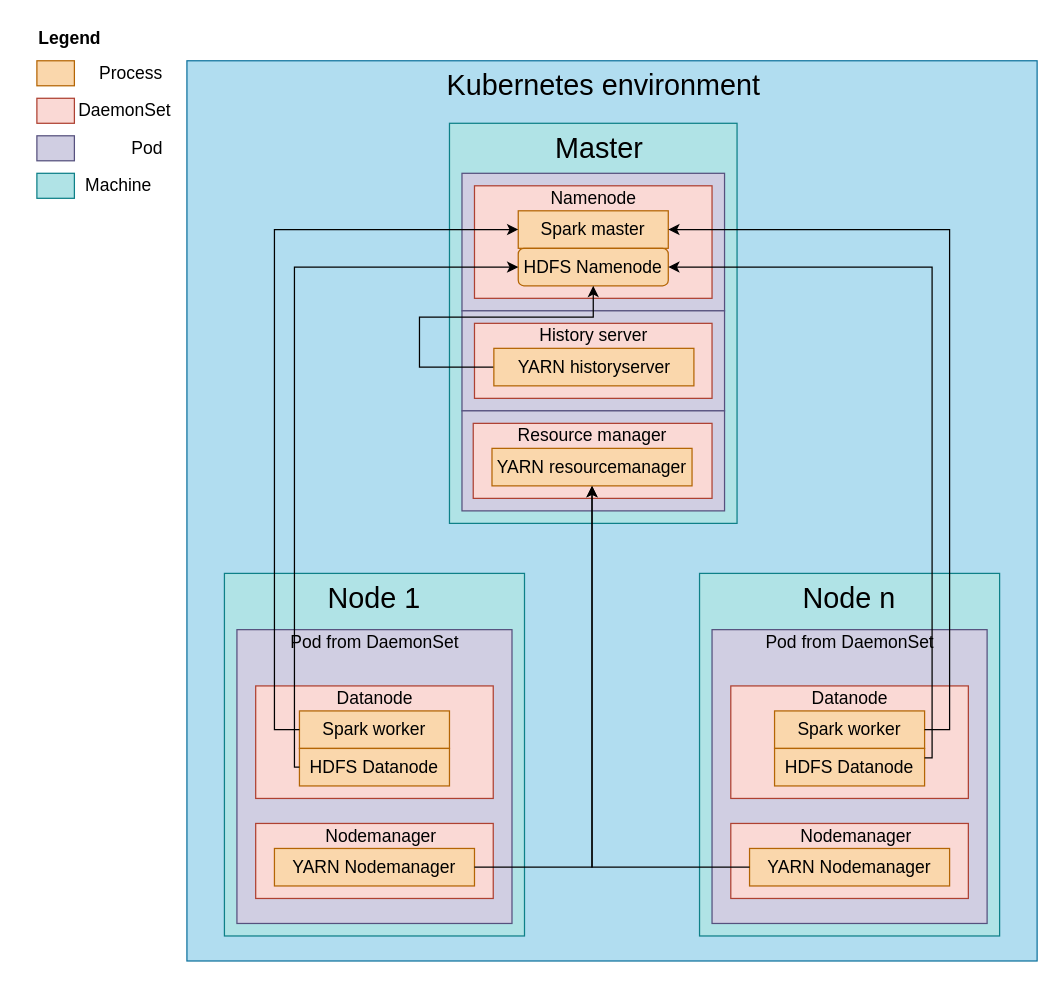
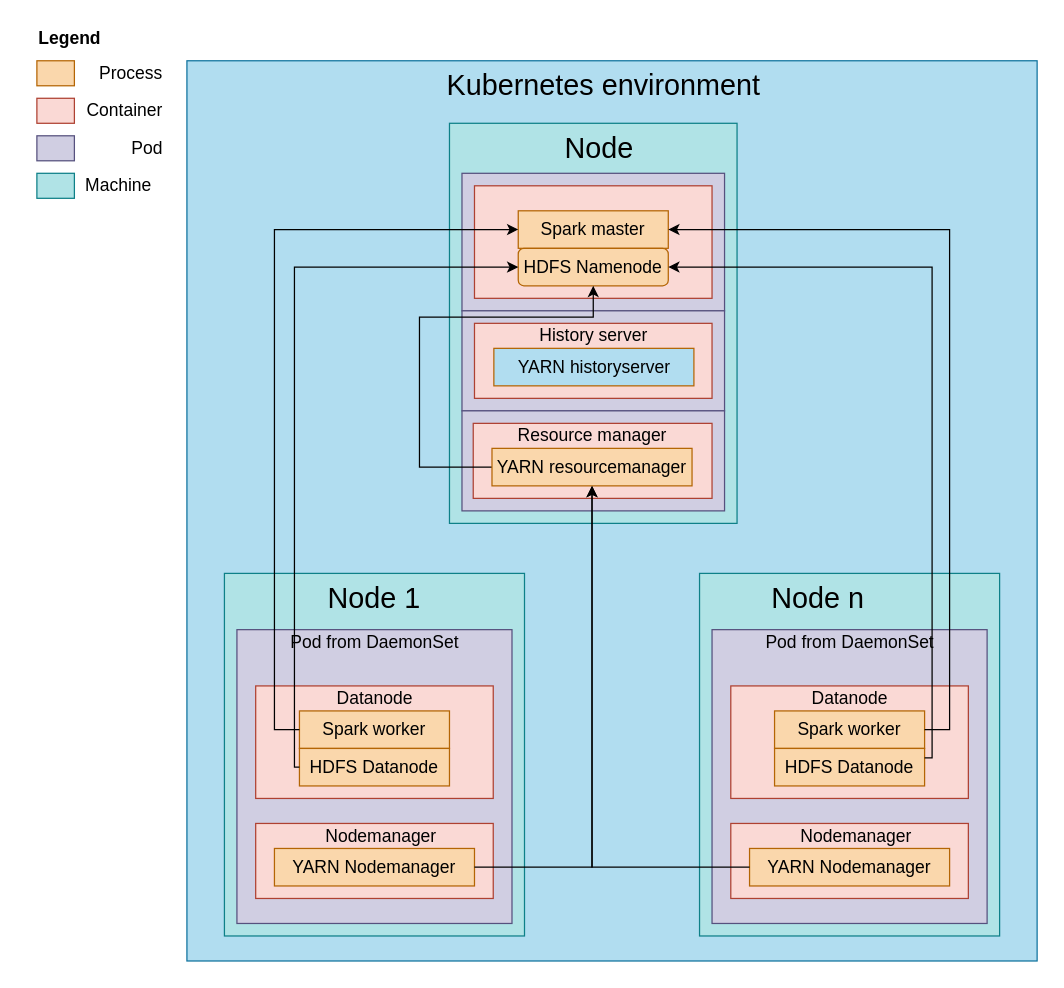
node "DaemonSet": label "DaemonSet" -> "Container"
node "Master": label "Master" -> "Node"
node "Namenode": removed
edge "YARN historyserver" -> "HDFS Namenode": removed
node "YARN historyserver": fillcolor #fad7ac -> #b1ddf0
edge "YARN resourcemanager" -> "HDFS Namenode": added
node "Node n": moved (849, 598) -> (818, 598)
